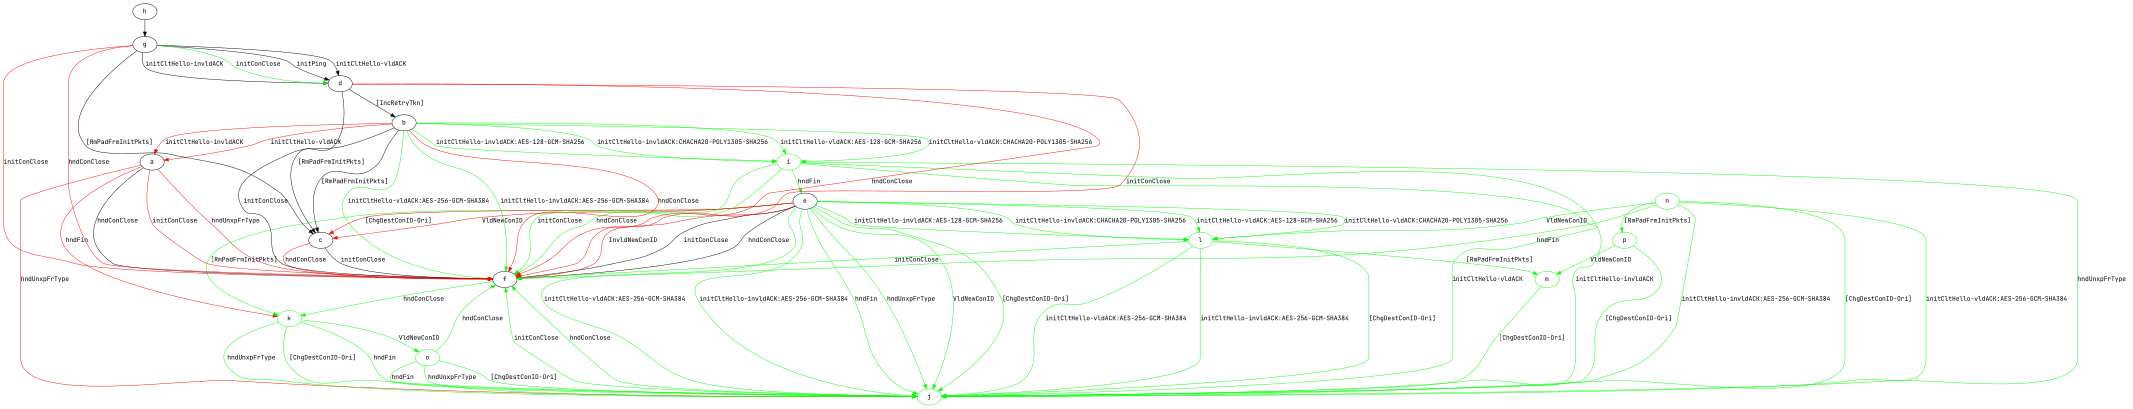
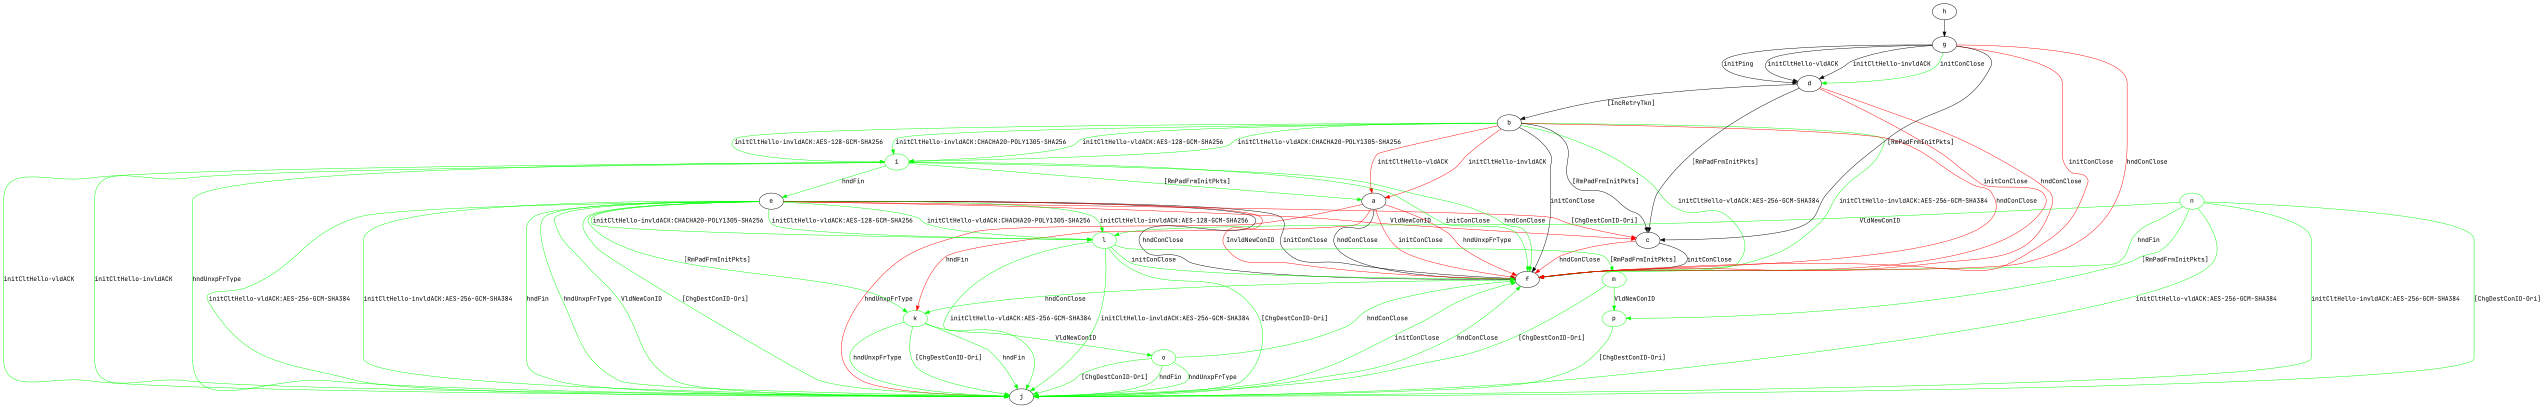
edge "i" -> "a": added, label "[RmPadFrmInitPkts]"
edge "p" -> "m": reversed
node "j": color green -> black
